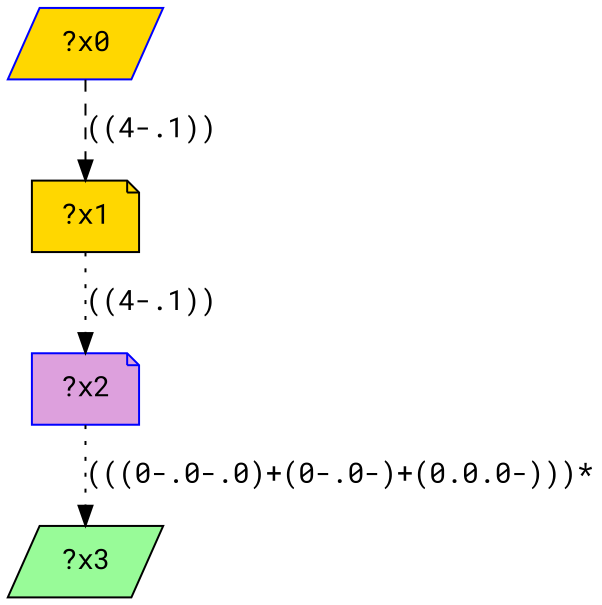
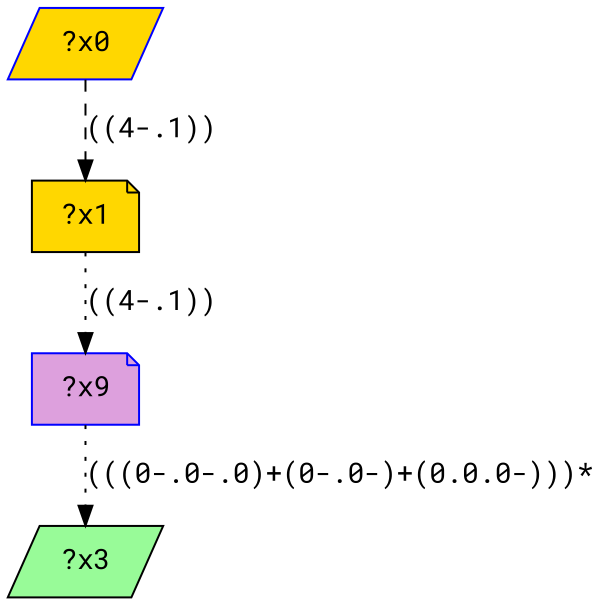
node "?x2": label "?x2" -> "?x9"
